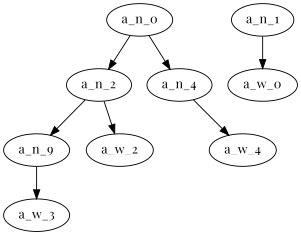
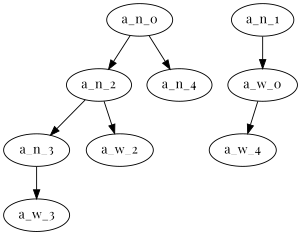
edge "a_n_4" -> "a_w_4": now "a_w_0" -> "a_w_4"
node "a_n_9": label "a_n_9" -> "a_n_3"
